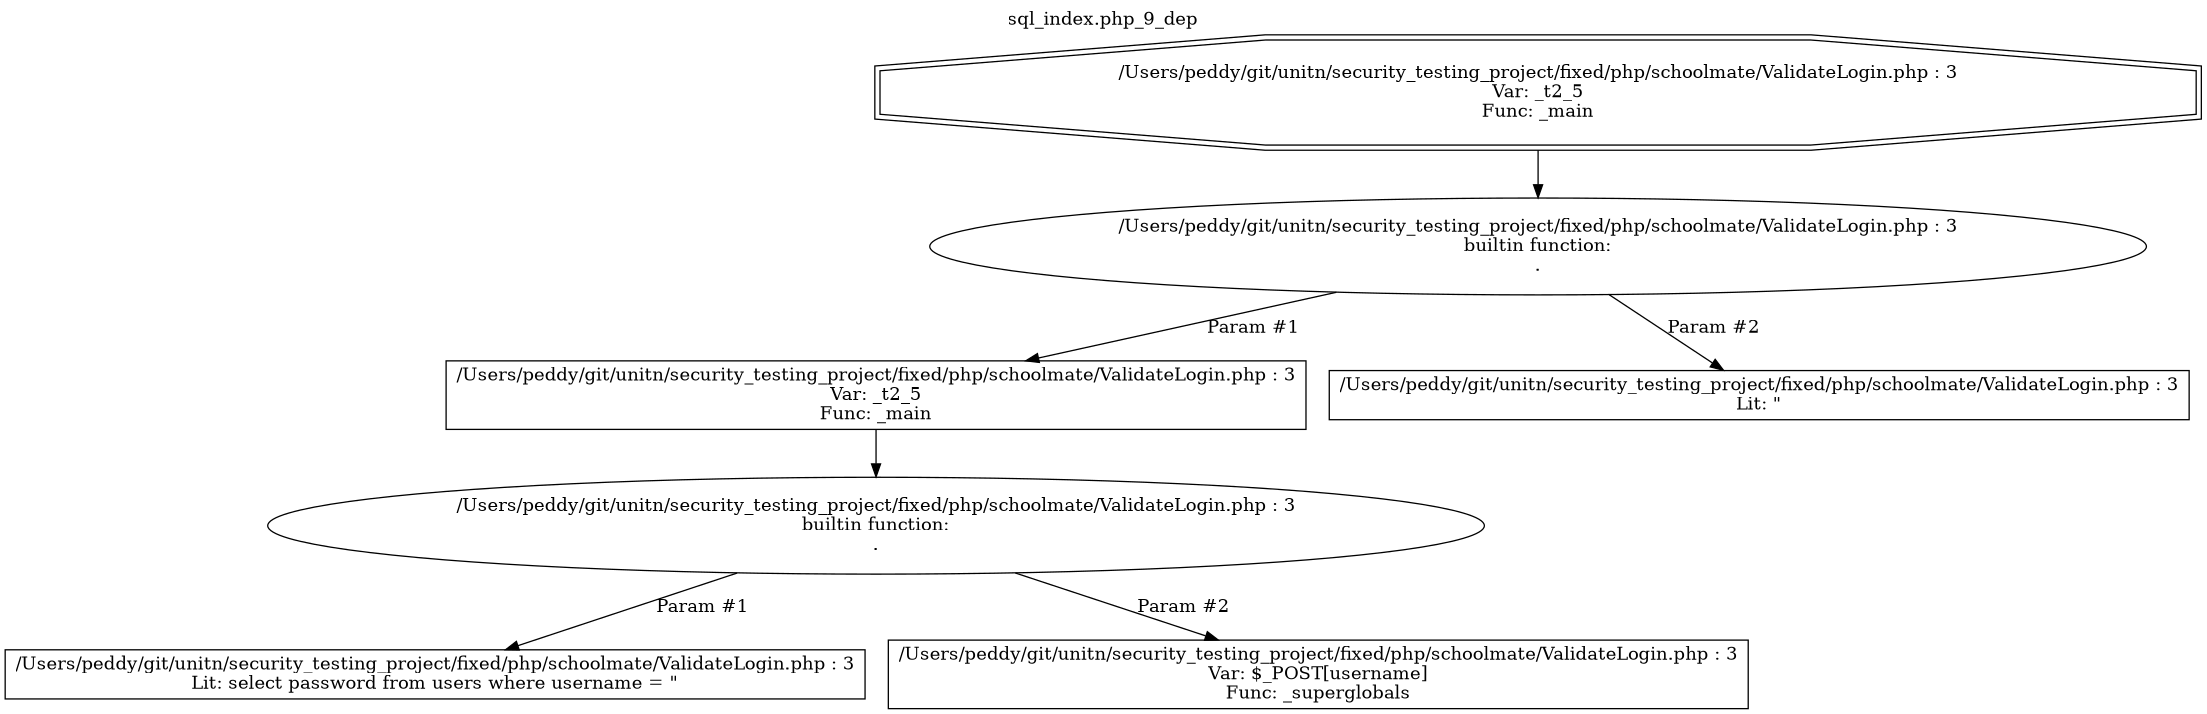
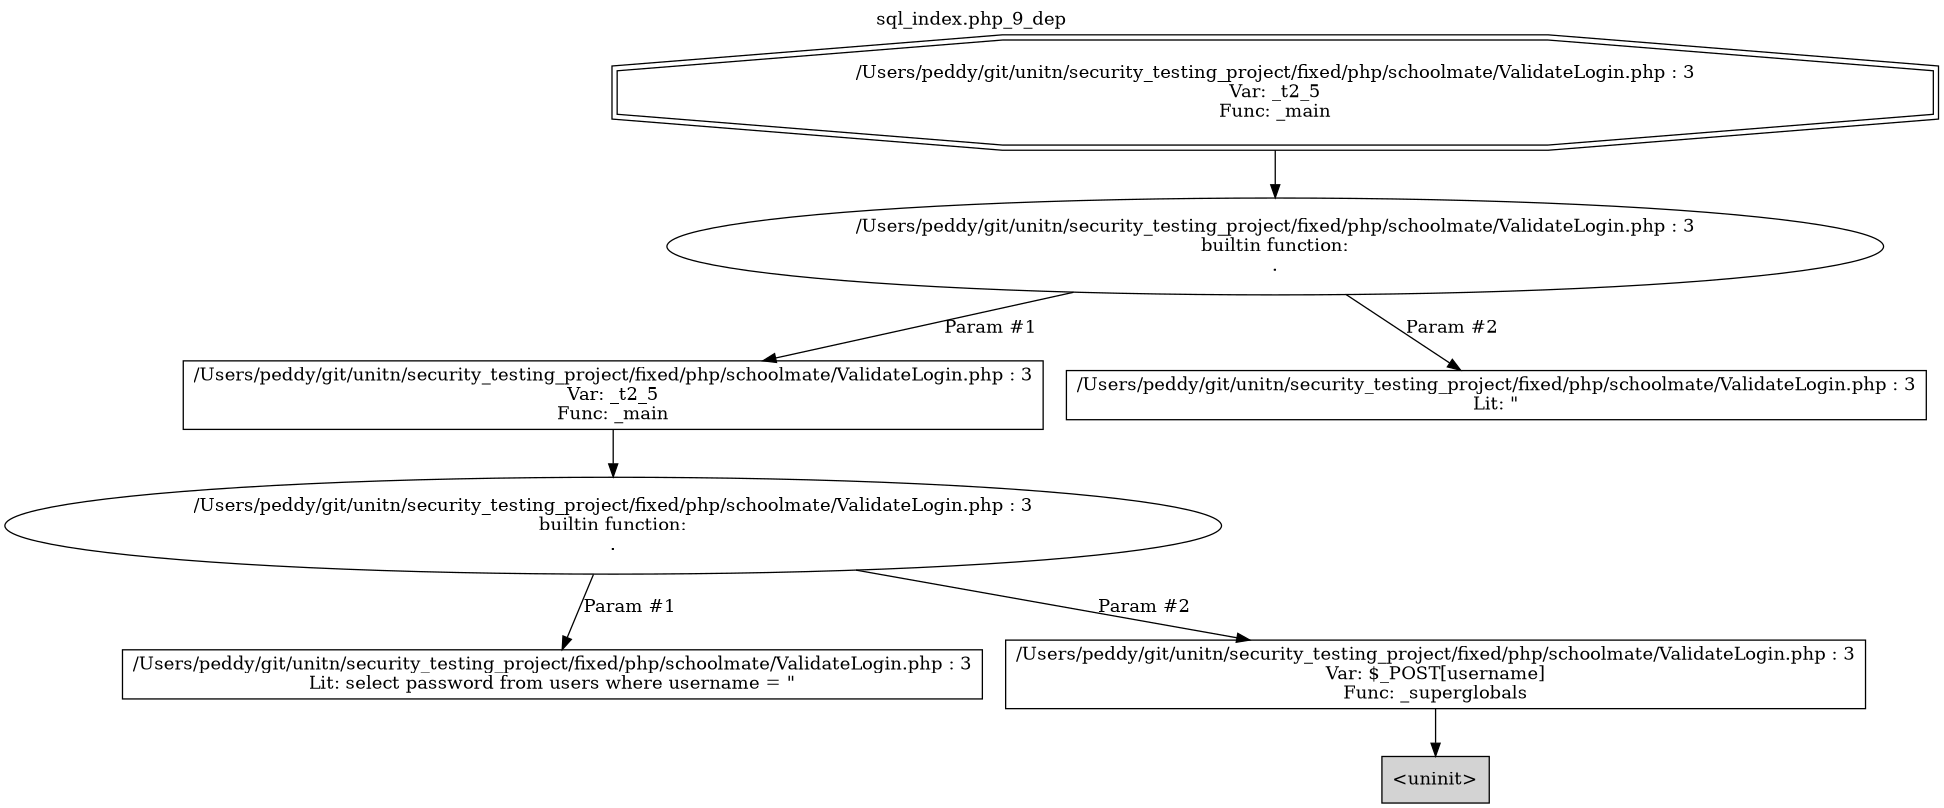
node "<uninit>": added
